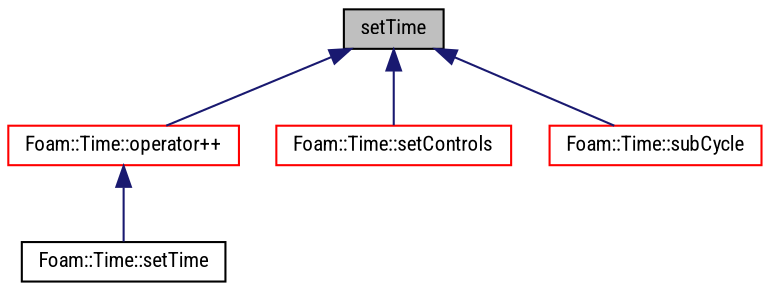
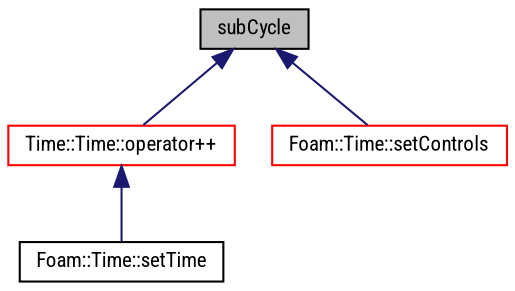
node "setTime": label "setTime" -> "subCycle"
node "Foam::Time::operator++": label "Foam::Time::operator++" -> "Time::Time::operator++"
node "Foam::Time::subCycle": removed
